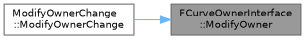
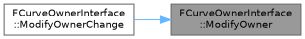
node "ModifyOwnerChange ::ModifyOwnerChange": label "ModifyOwnerChange ::ModifyOwnerChange" -> "FCurveOwnerInterface ::ModifyOwnerChange"
